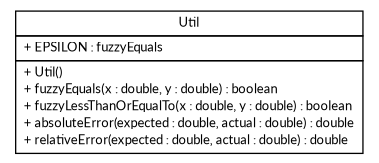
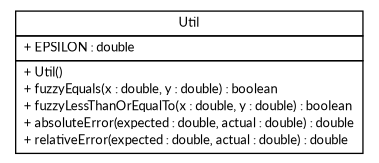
node "Util": text "+ EPSILON : fuzzyEquals" -> "+ EPSILON : double"
